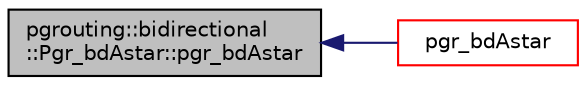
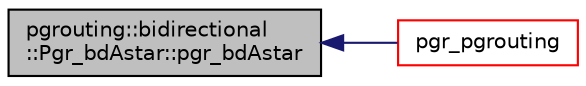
node "pgr_bdAstar": label "pgr_bdAstar" -> "pgr_pgrouting"
